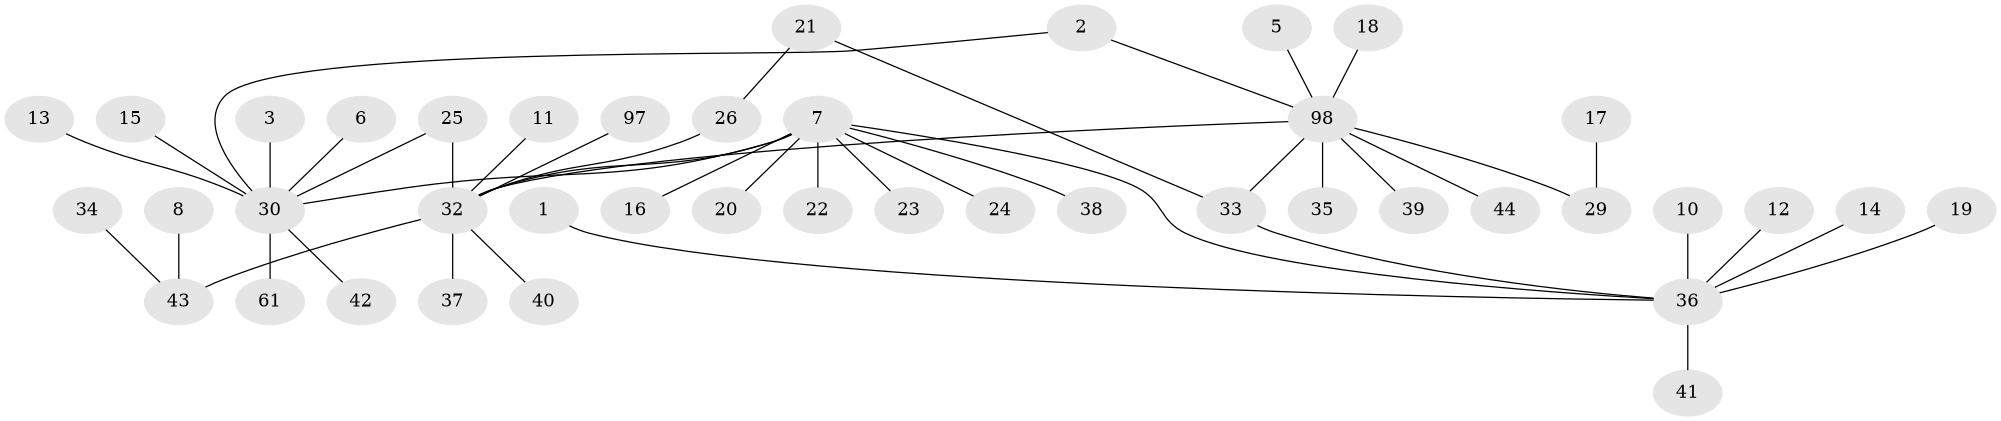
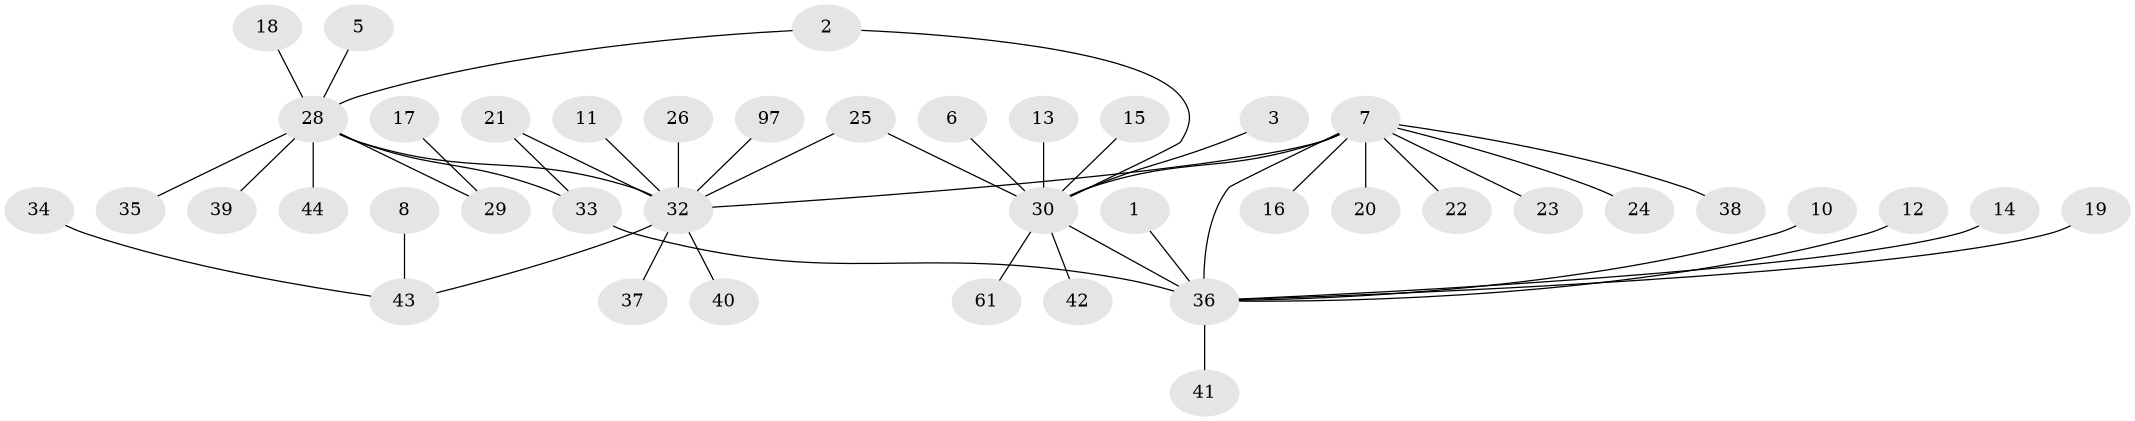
edge "21" -- "26": now "21" -- "32"
node "98": label "98" -> "28"
edge "30" -- "36": added
